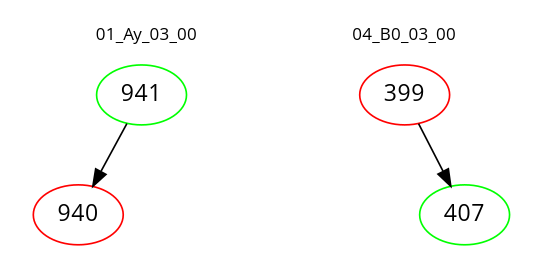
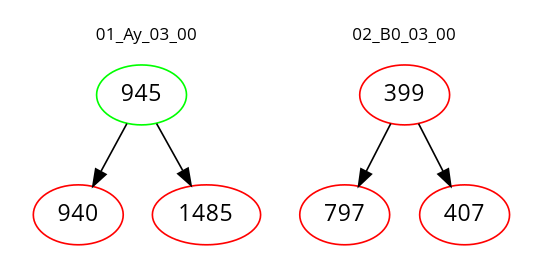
cluster "04_B0_03_00": label "04_B0_03_00" -> "02_B0_03_00"
node "941": label "941" -> "945"
node "1485": added
node "797": added
node "407": color green -> red
